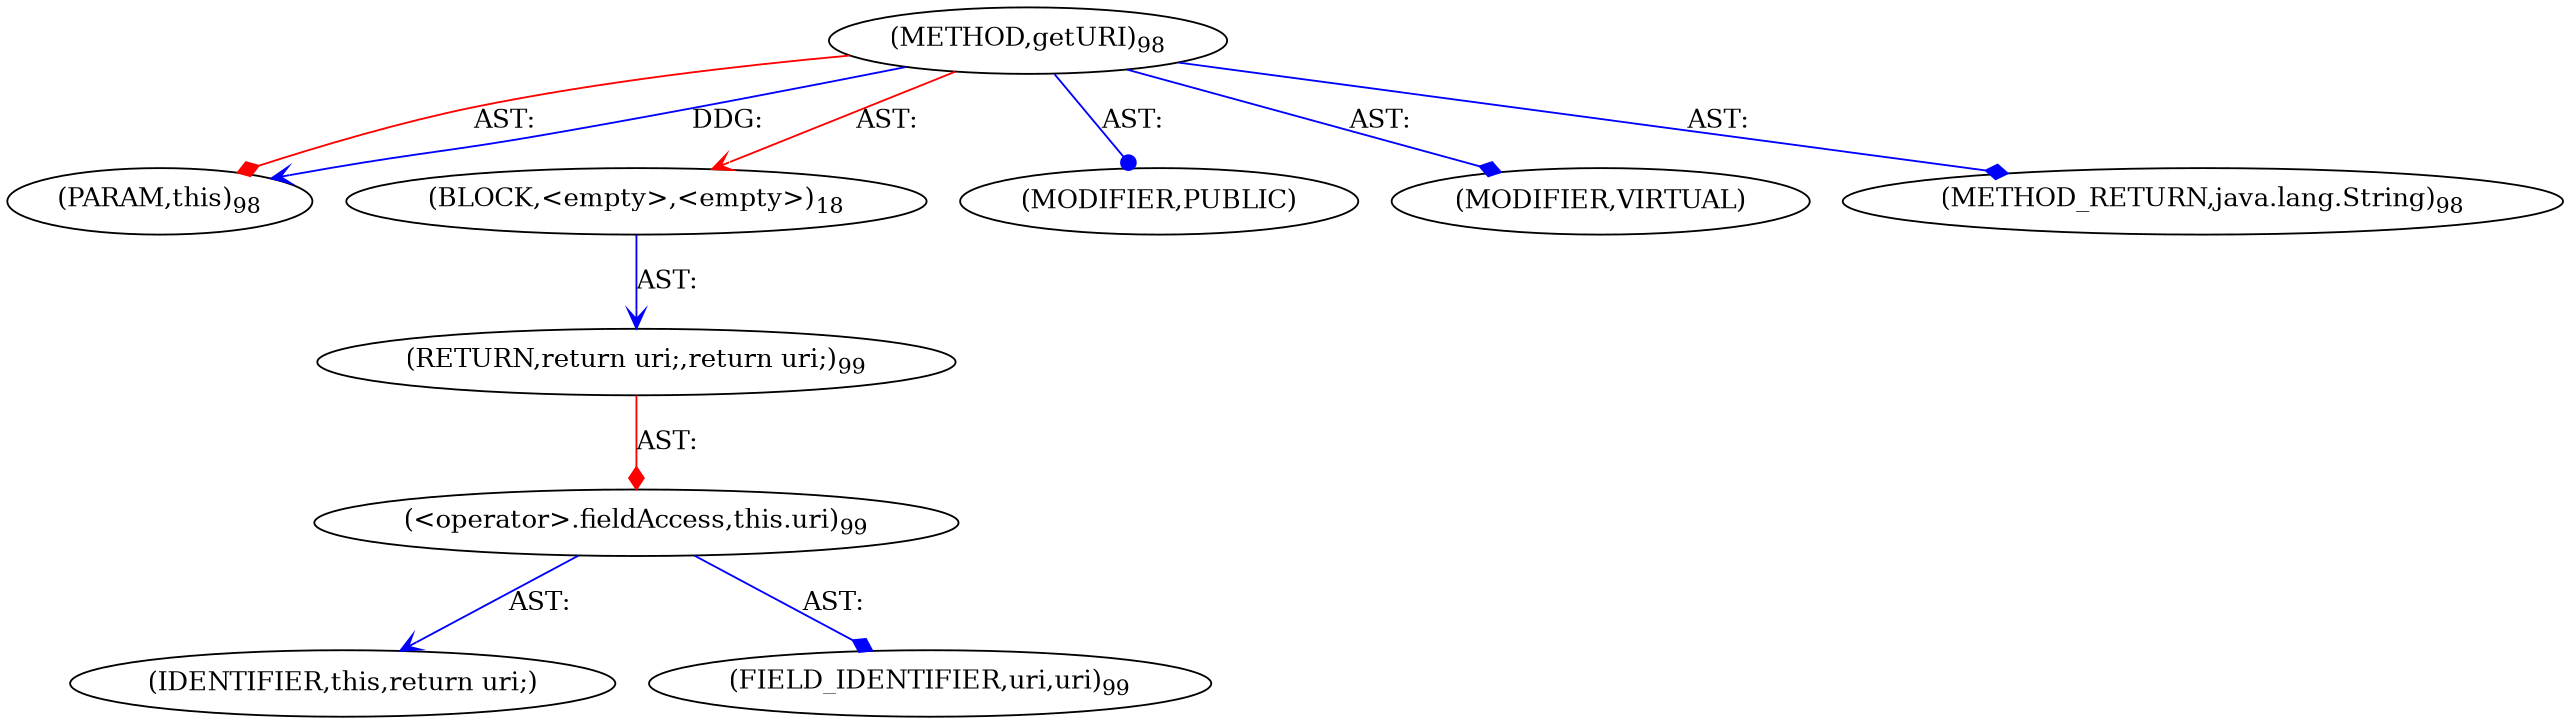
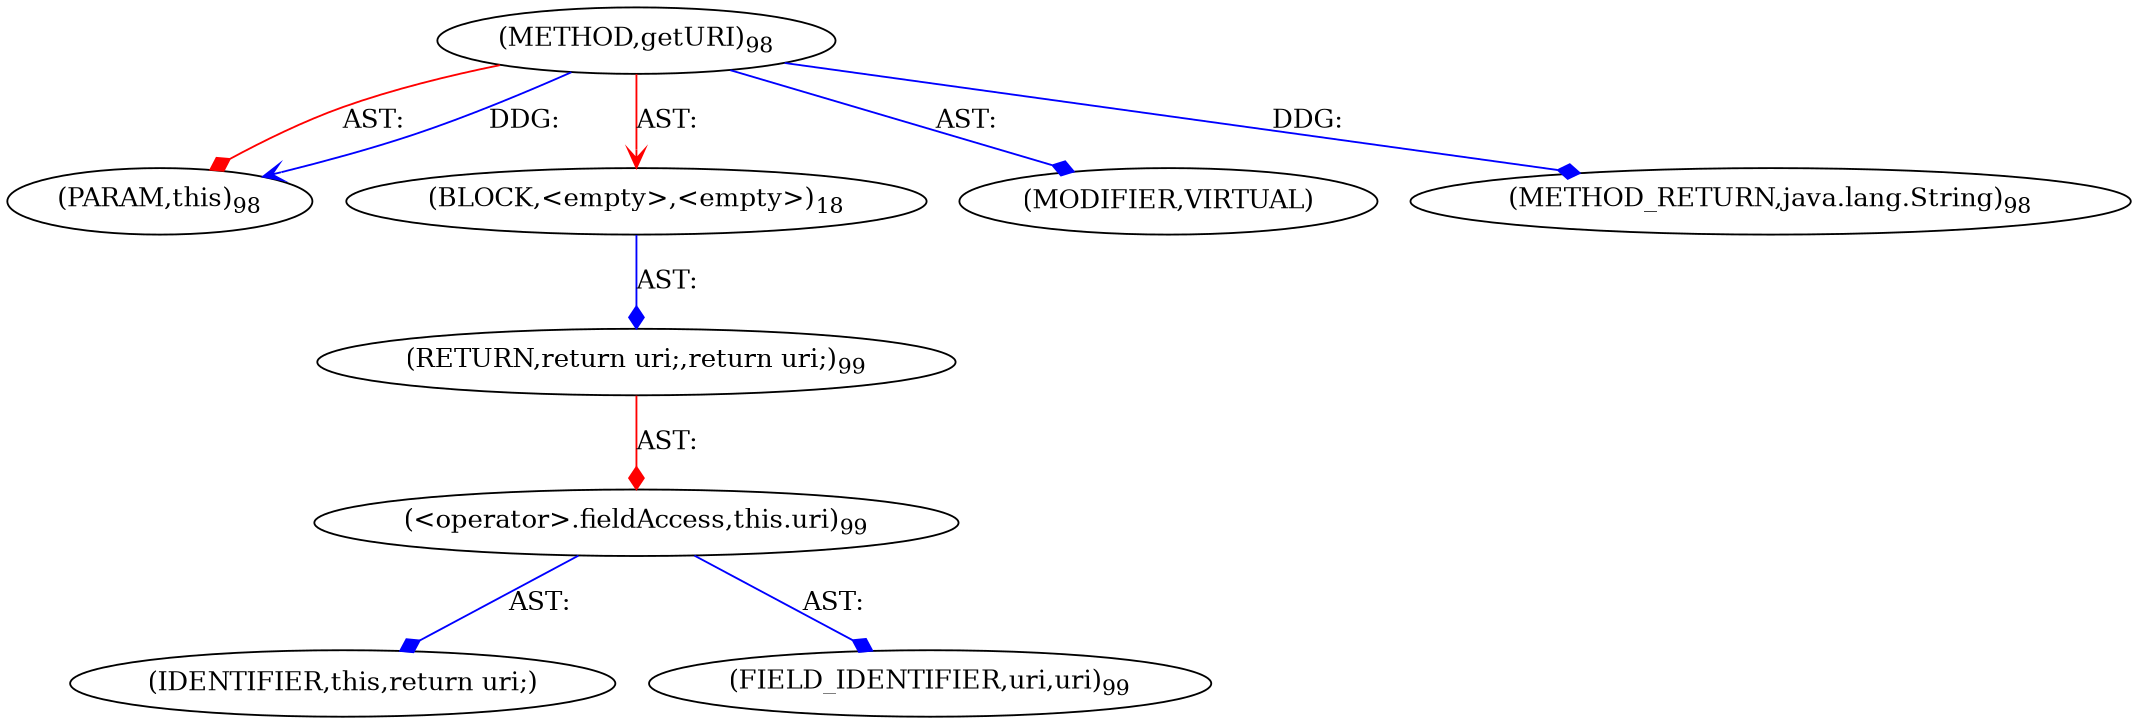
edge "(METHOD,getURI)" -> "(METHOD_RETURN,java.lang.String)": label "AST: " -> "DDG: "
node "(MODIFIER,PUBLIC)": removed
edge "(BLOCK,<empty>,<empty>)" -> "(RETURN,return uri;,return uri;)": arrowhead vee -> diamond
edge "(<operator>.fieldAccess,this.uri)" -> "(IDENTIFIER,this,return uri;)": arrowhead vee -> diamond
